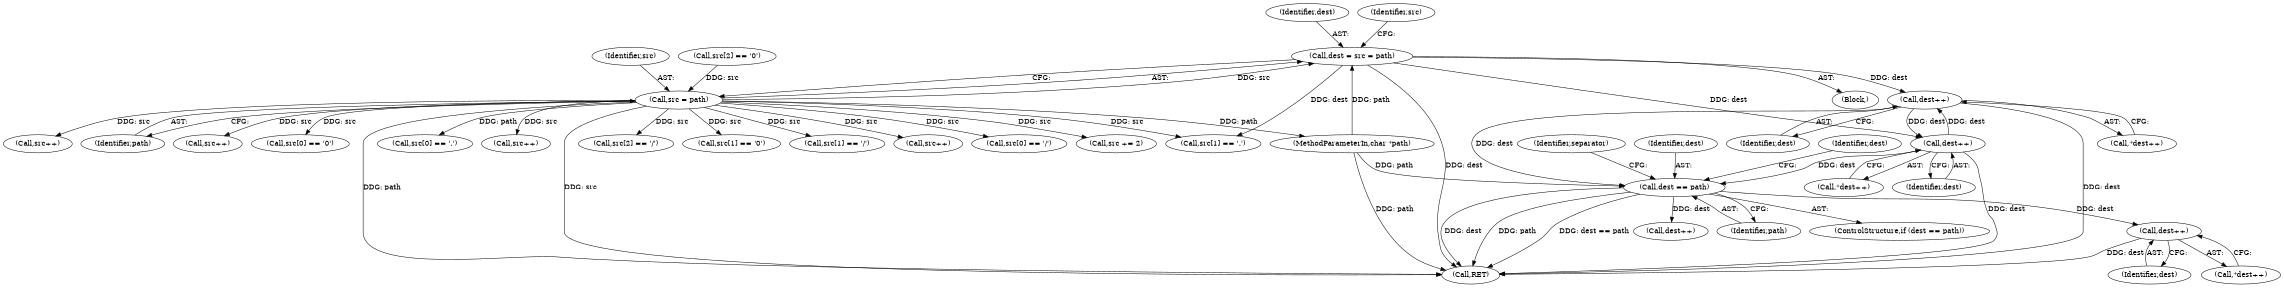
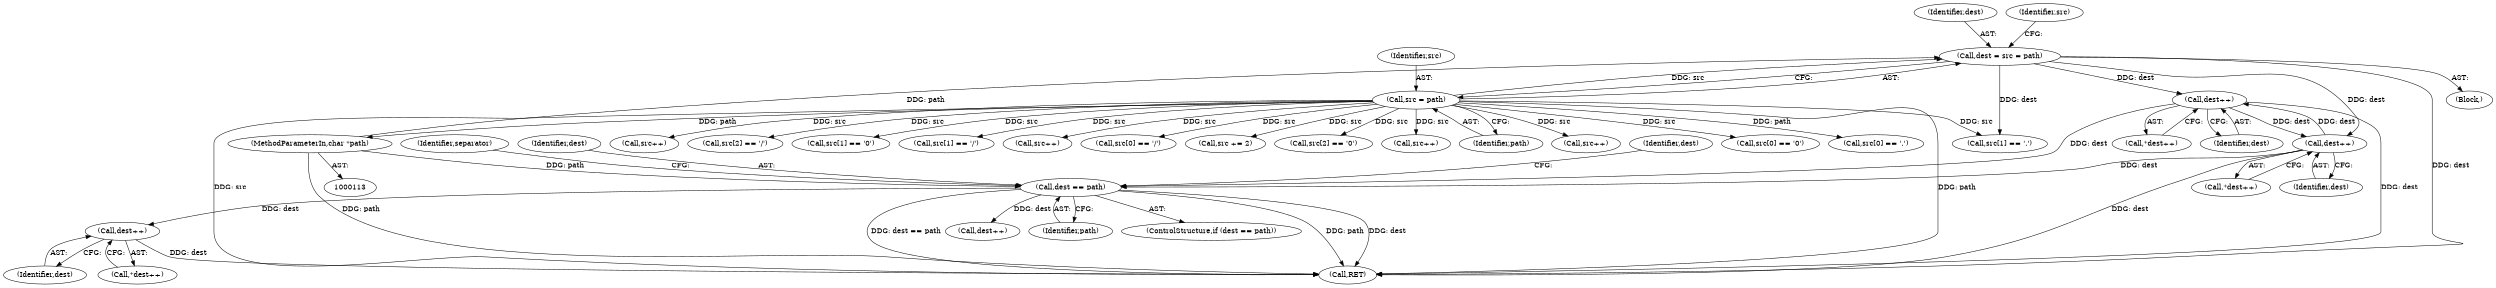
edge "(Call,src[2] == '0')" -> "(Call,src = path)": reversed
node "1000113": added
